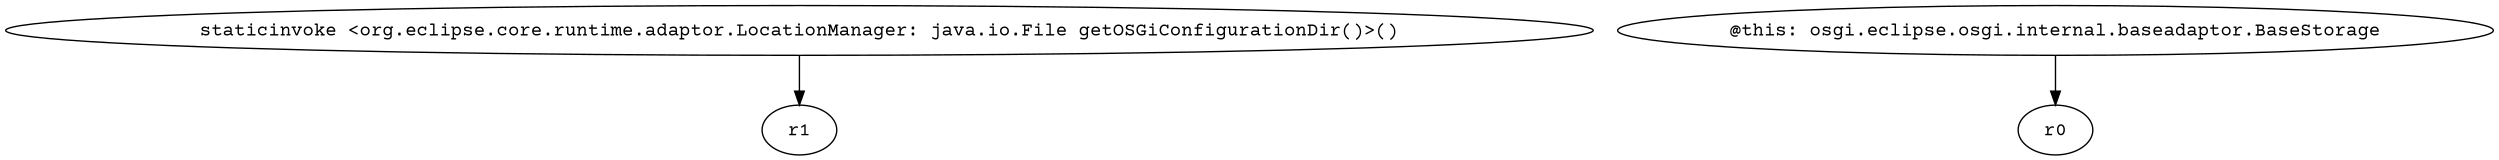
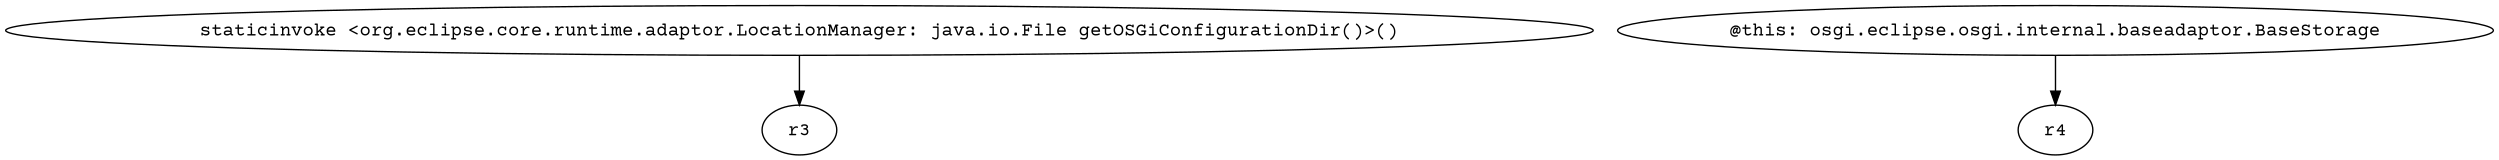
node "r1": label "r1" -> "r3"
node "r0": label "r0" -> "r4"
